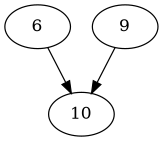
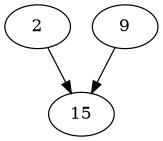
node "6": label "6" -> "2"
node "10": label "10" -> "15"
